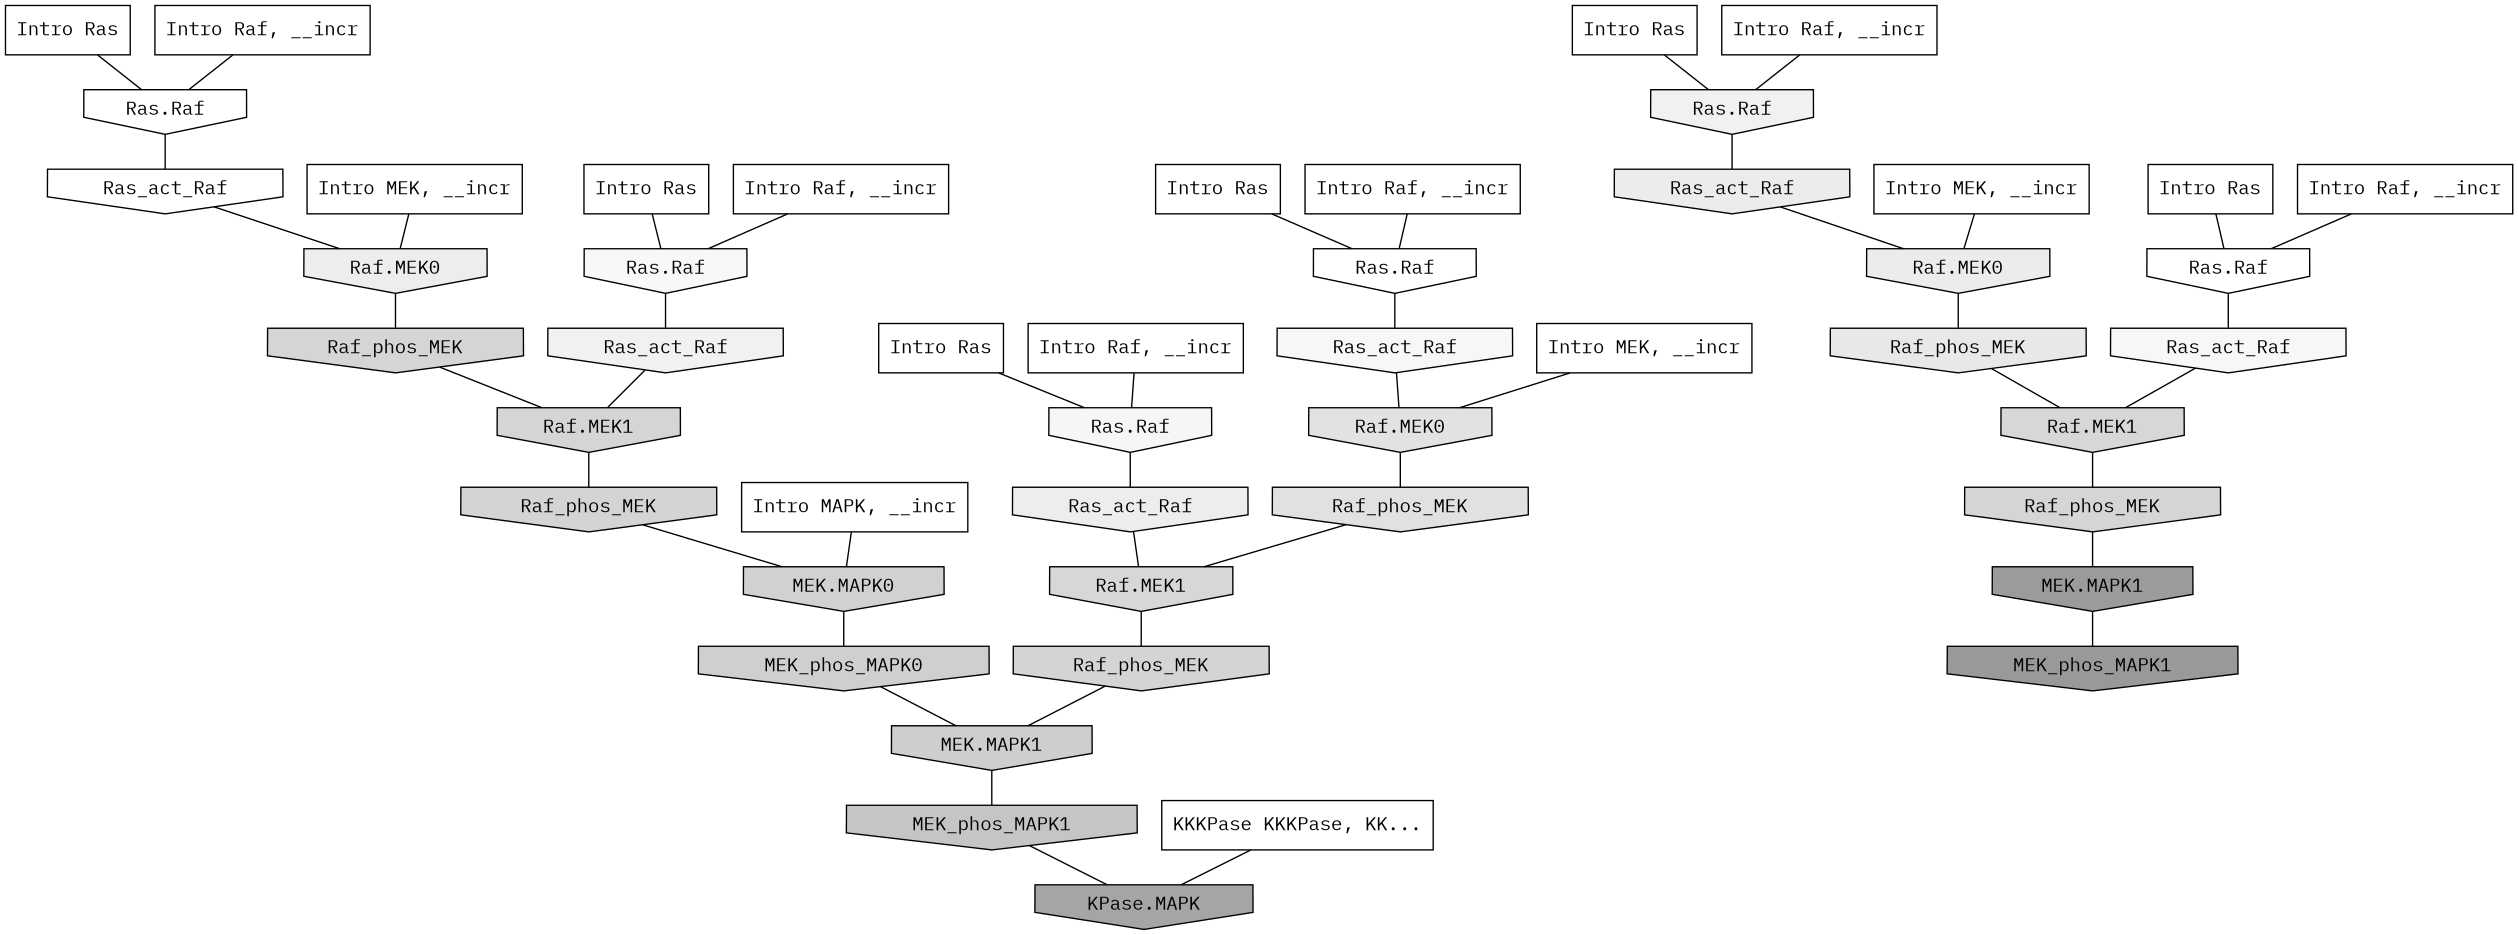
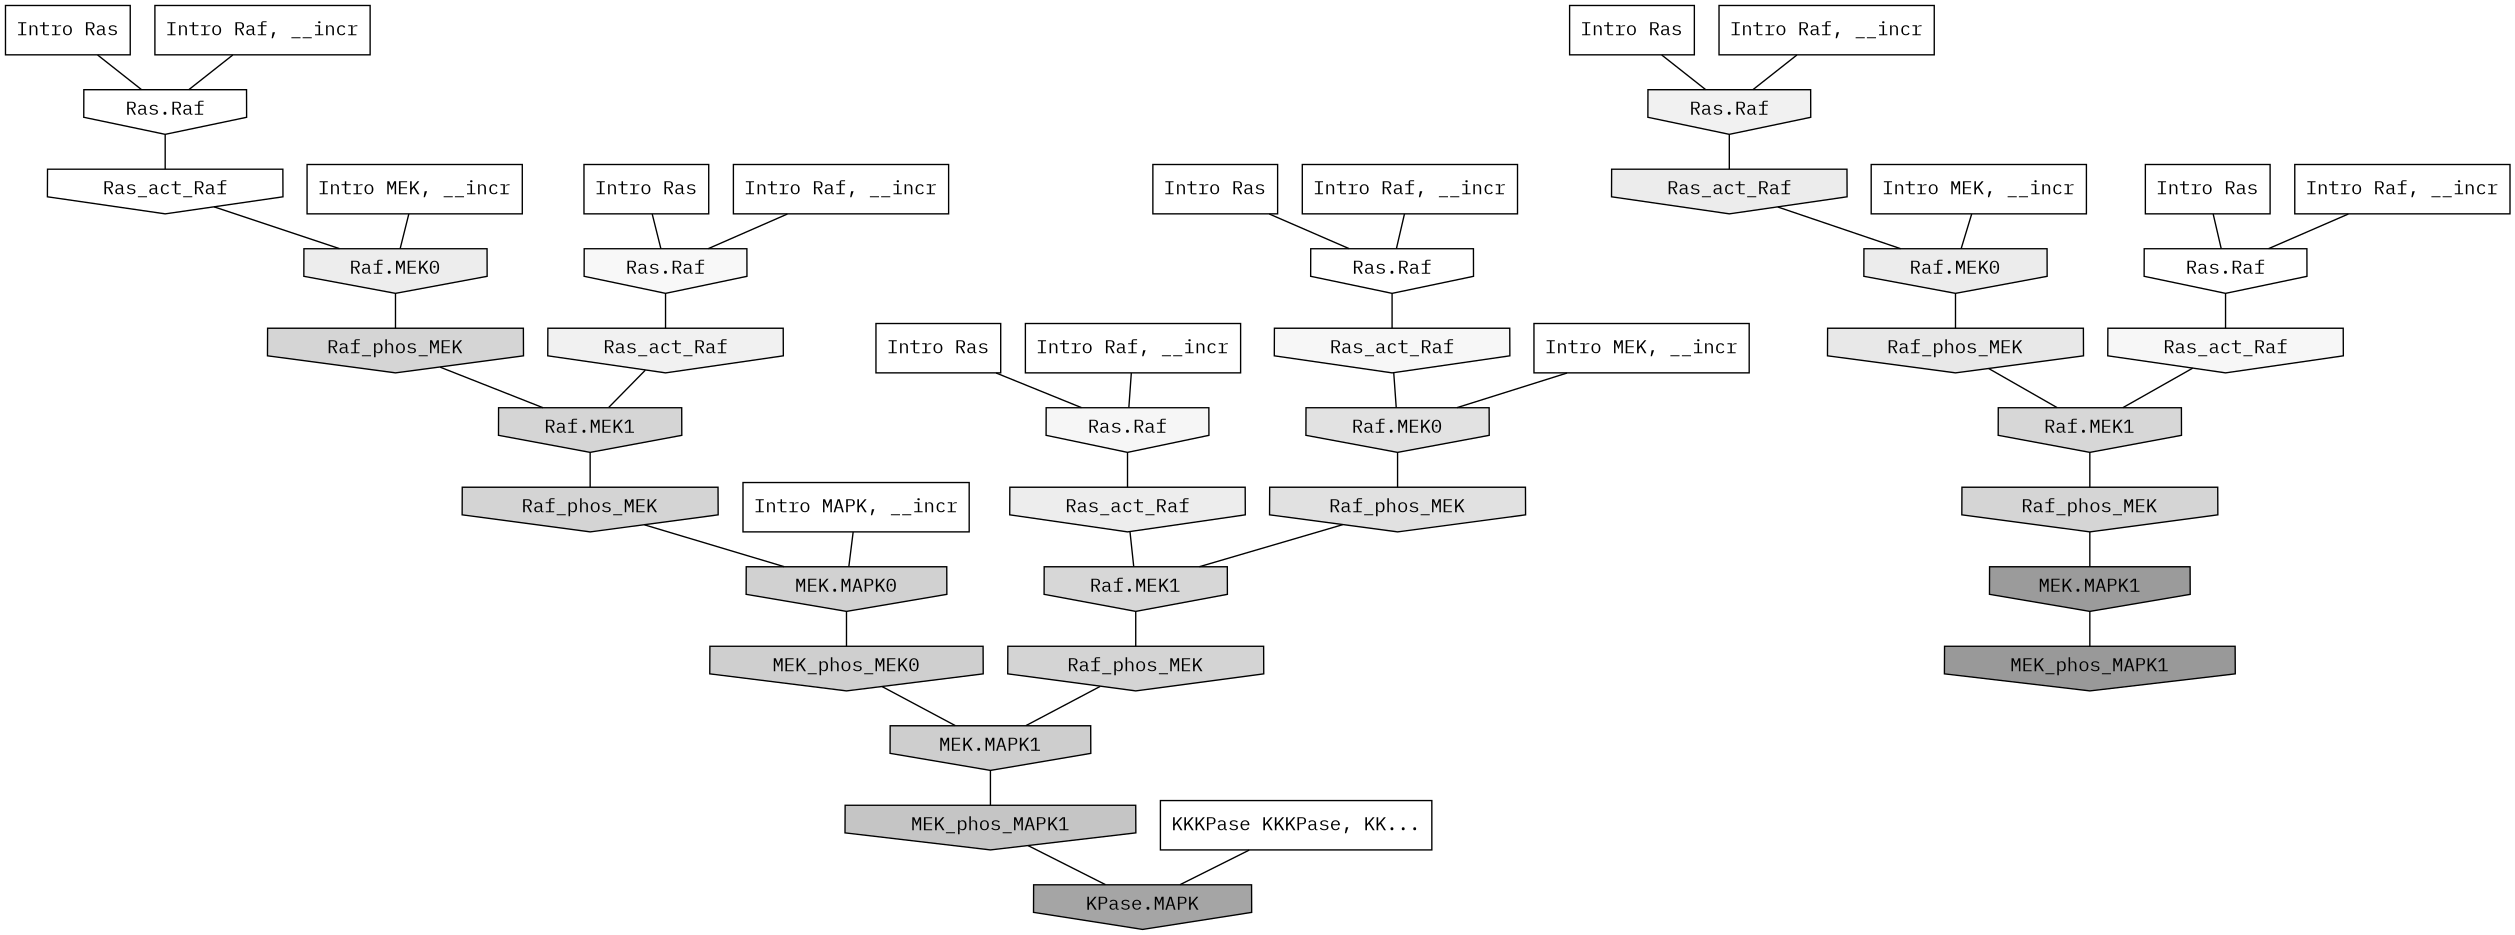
node "MEK_phos_MAPK0": label "MEK_phos_MAPK0" -> "MEK_phos_MEK0"
